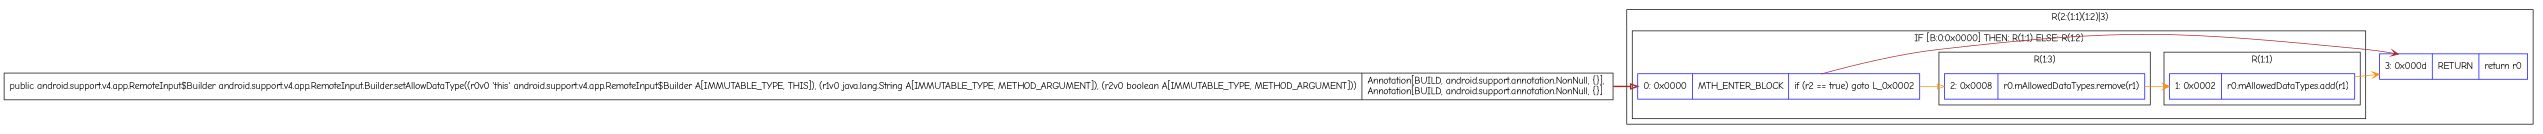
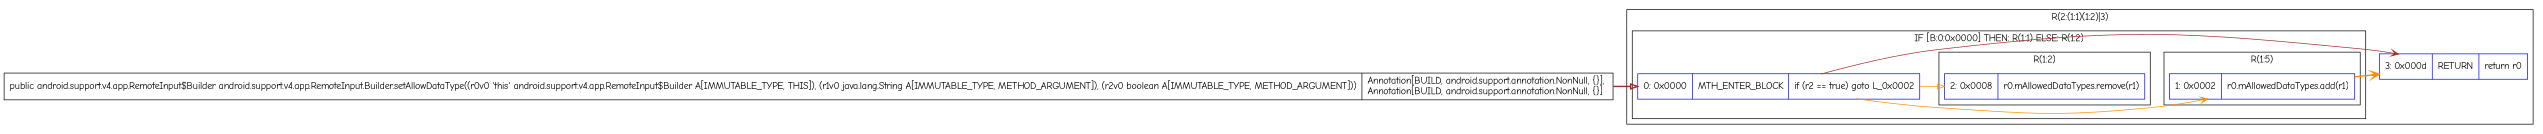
cluster "R(1:3)": label "R(1:3)" -> "R(1:2)"
cluster "R(1:1)": label "R(1:1)" -> "R(1:5)"
edge "1: 0x0002" -> "3: 0x000d": style solid -> bold
edge "2: 0x0008" -> "1: 0x0002": now "0: 0x0000" -> "1: 0x0002"
